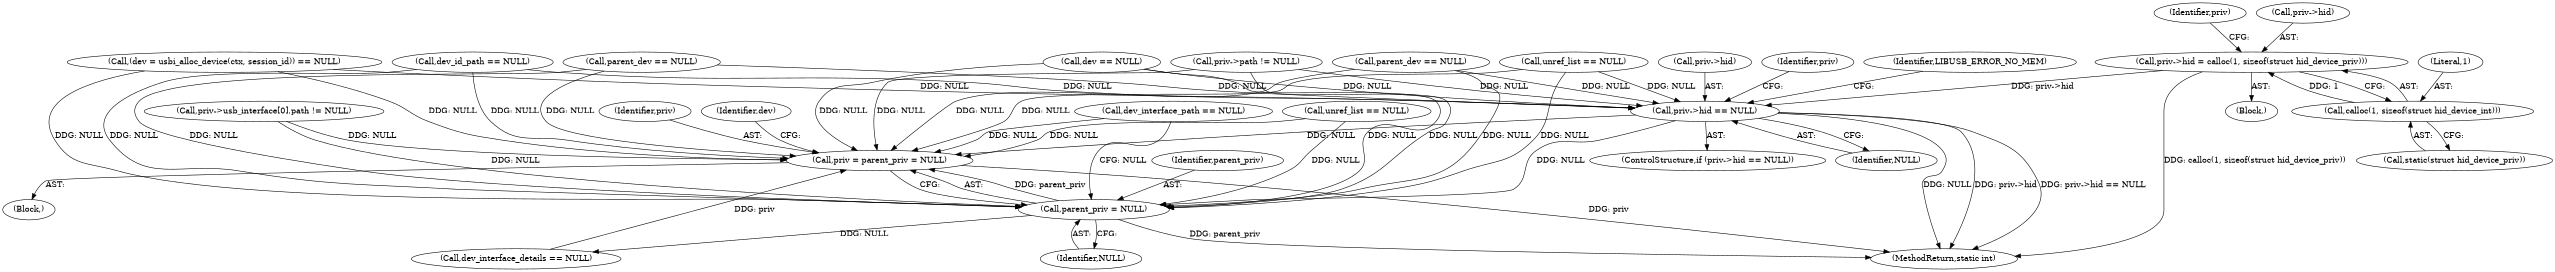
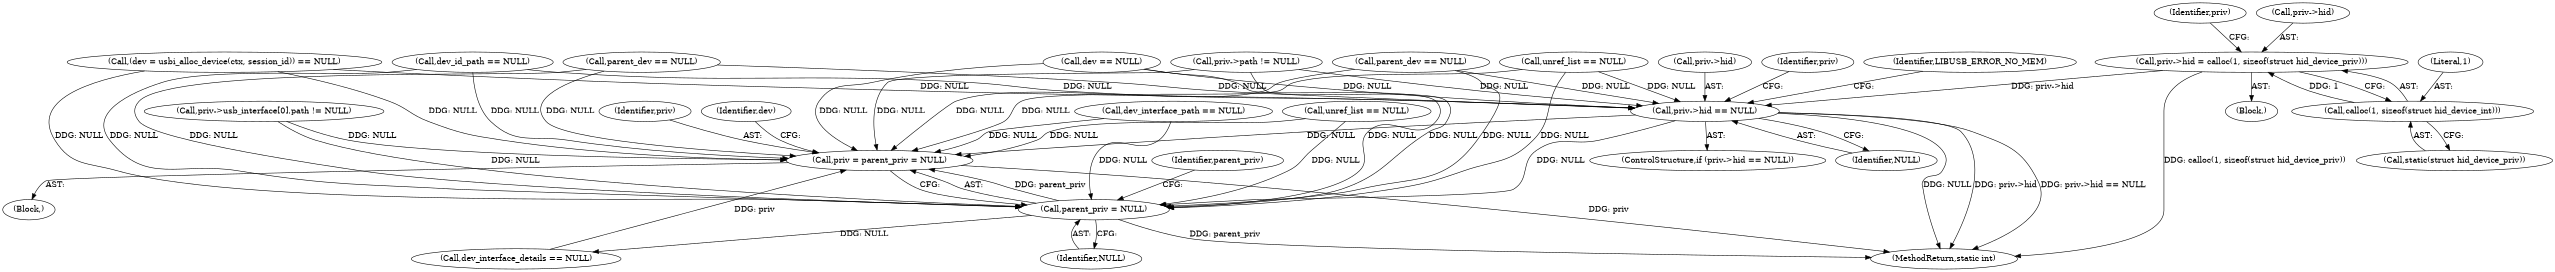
edge "(Call,dev_interface_path == NULL)" -> "(Call,parent_priv = NULL)": label "CFG: NULL" -> "DDG: NULL"
edge "(Identifier,parent_priv)" -> "(Call,parent_priv = NULL)": label "AST: " -> "CFG: "
